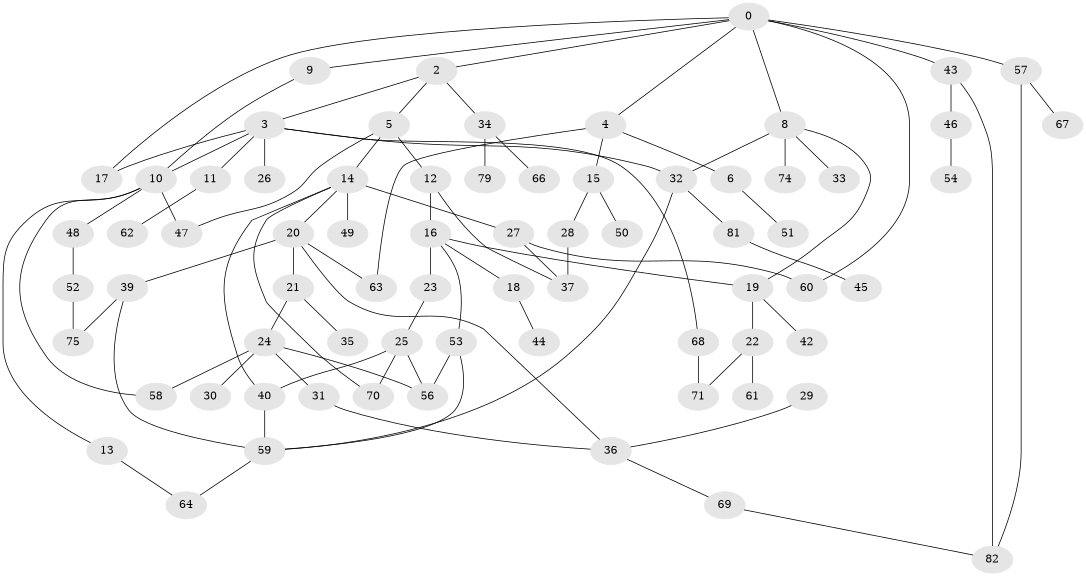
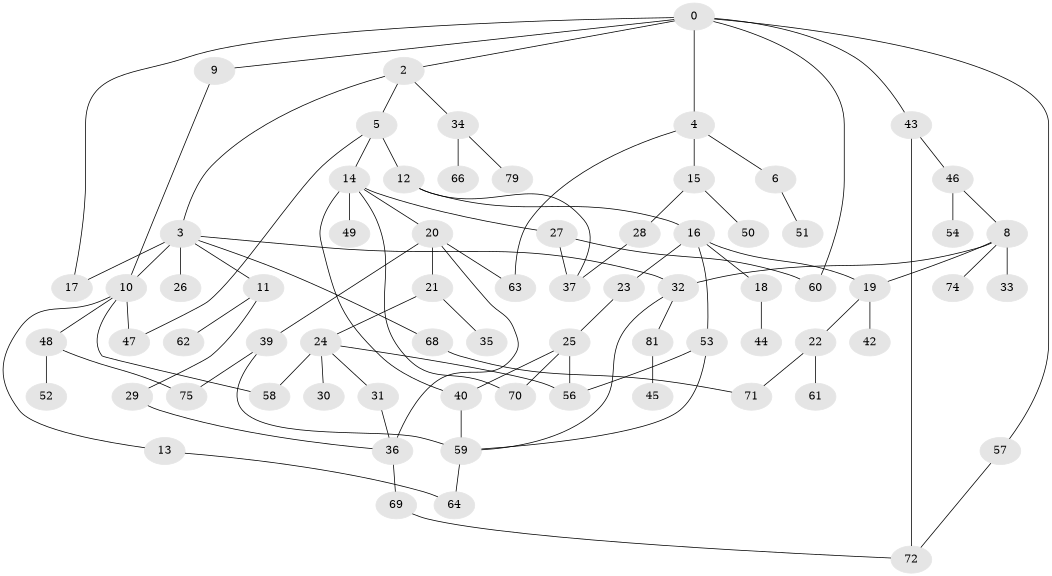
edge "0" -- "8": now "46" -- "8"
node "67": removed
edge "52" -- "75": now "48" -- "75"
edge "11" -- "29": added
node "82": label "82" -> "72"
